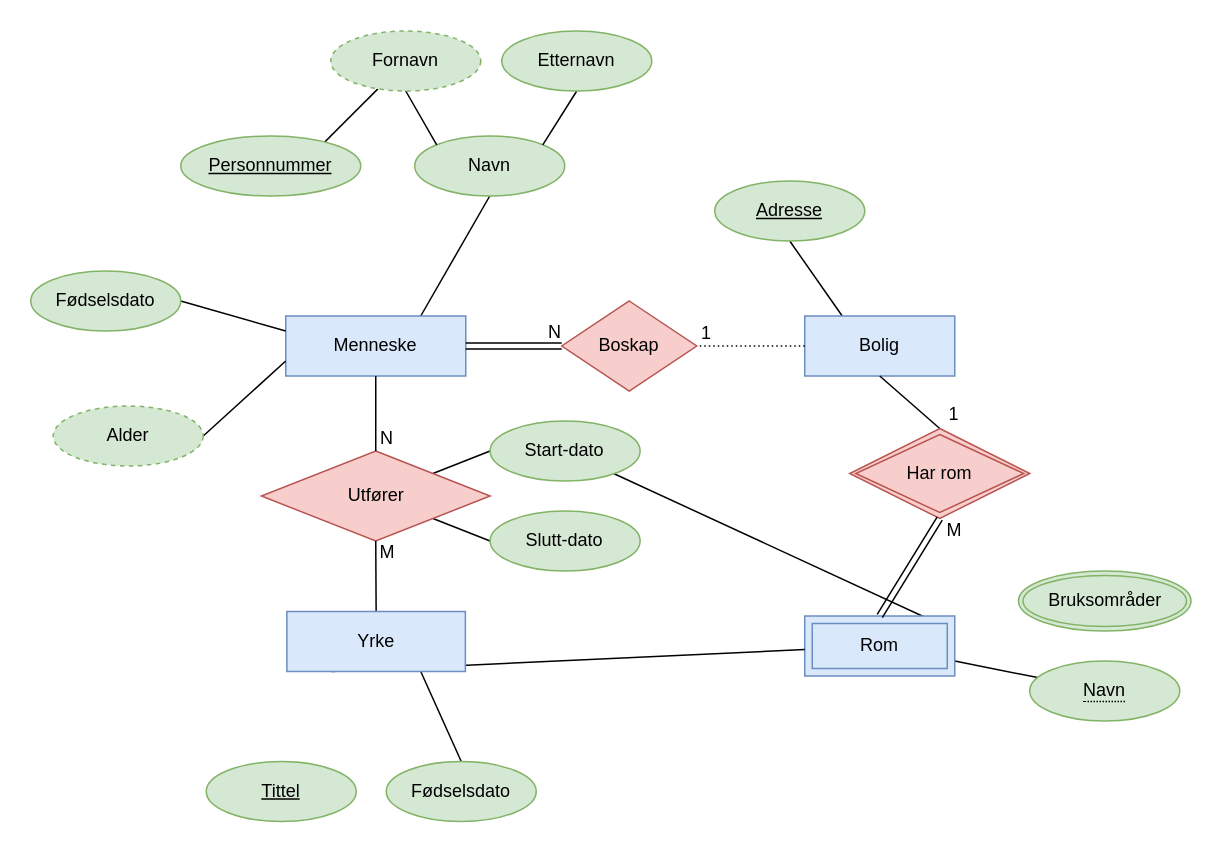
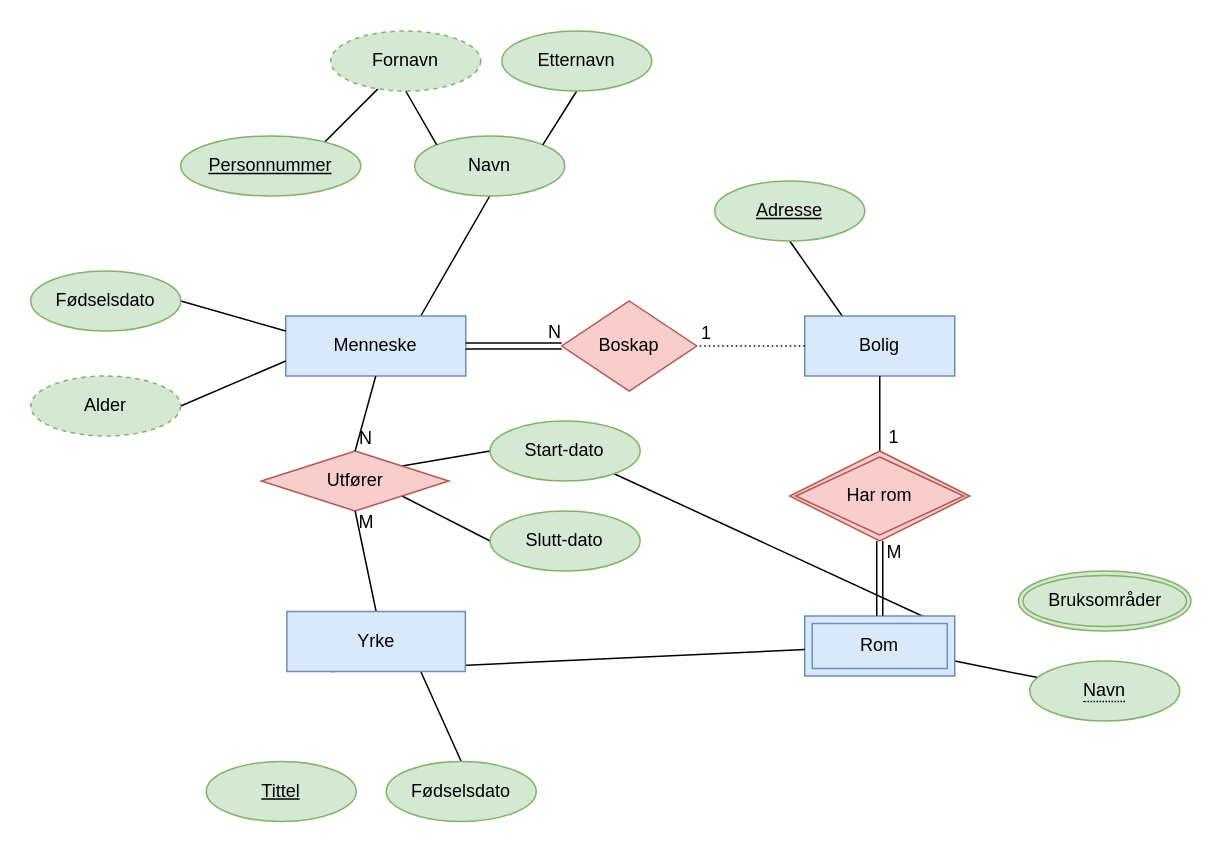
node "Alder": moved (128, 436) -> (106, 406)
node "Har rom": moved (940, 473) -> (880, 496)
node "Utfører": size 229x90 -> 188x60
